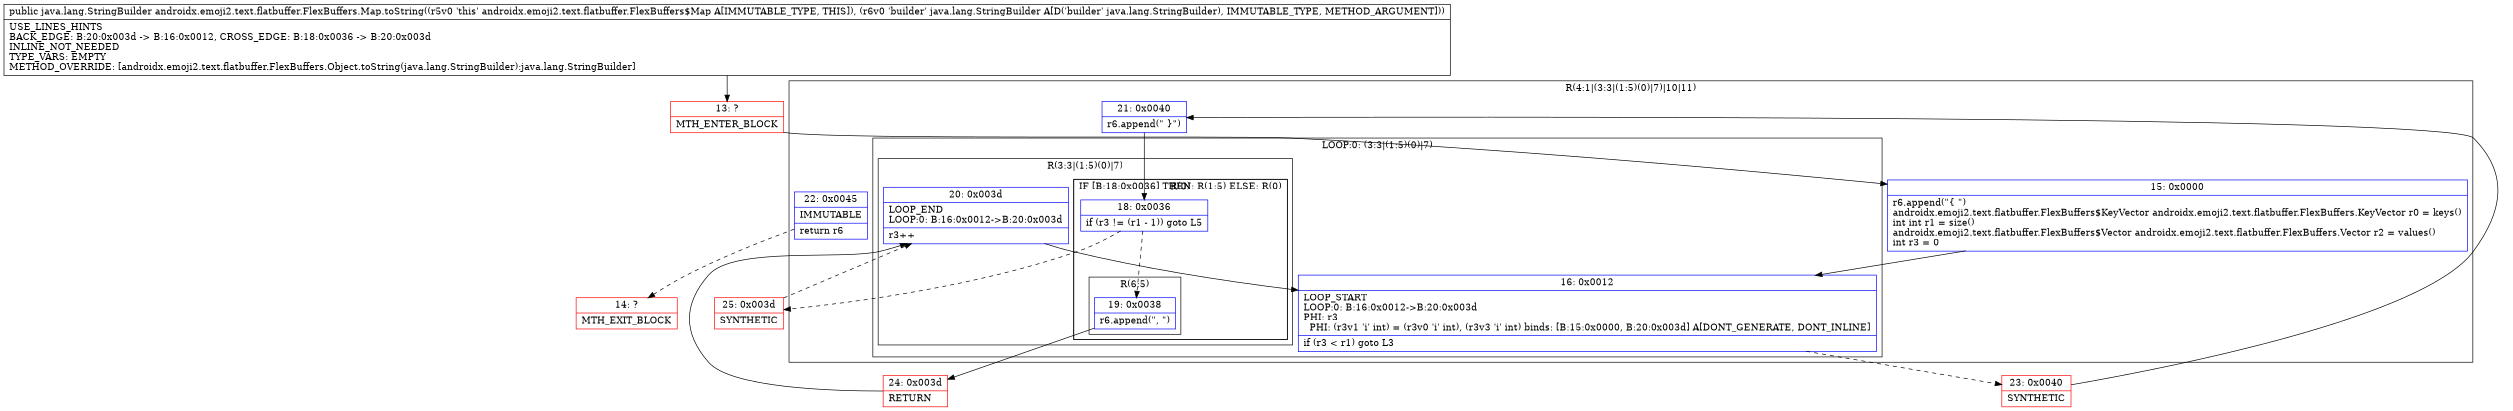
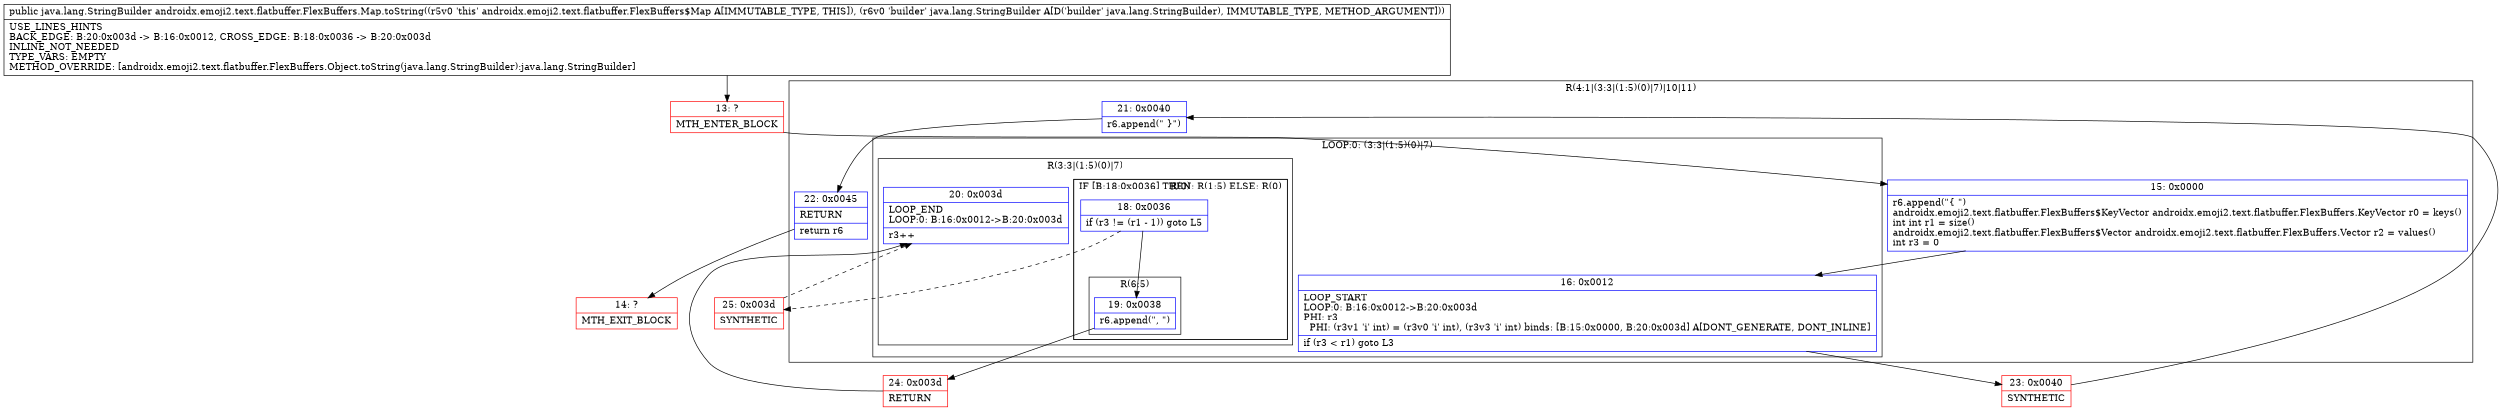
edge "21: 0x0040" -> "18: 0x0036": now "21: 0x0040" -> "22: 0x0045"
node "22: 0x0045": text "IMMUTABLE" -> "RETURN"
edge "22: 0x0045" -> "14: ?": style dashed -> solid
edge "18: 0x0036" -> "19: 0x0038": style dashed -> solid
edge "20: 0x003d" -> "16: 0x0012": removed
edge "16: 0x0012" -> "23: 0x0040": style dashed -> solid
